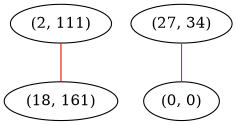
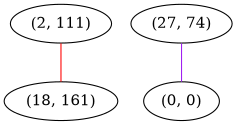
node "(27, 34)": label "(27, 34)" -> "(27, 74)"
